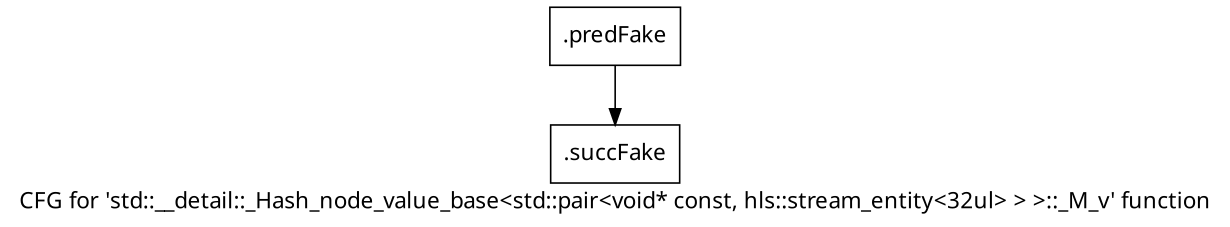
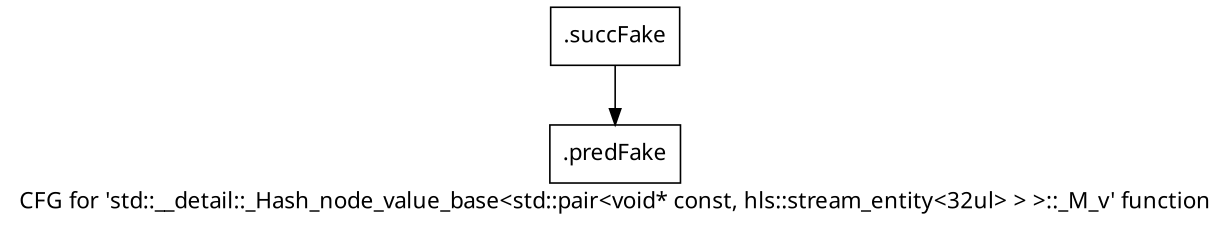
edge ".predFake" -> ".succFake": reversed
